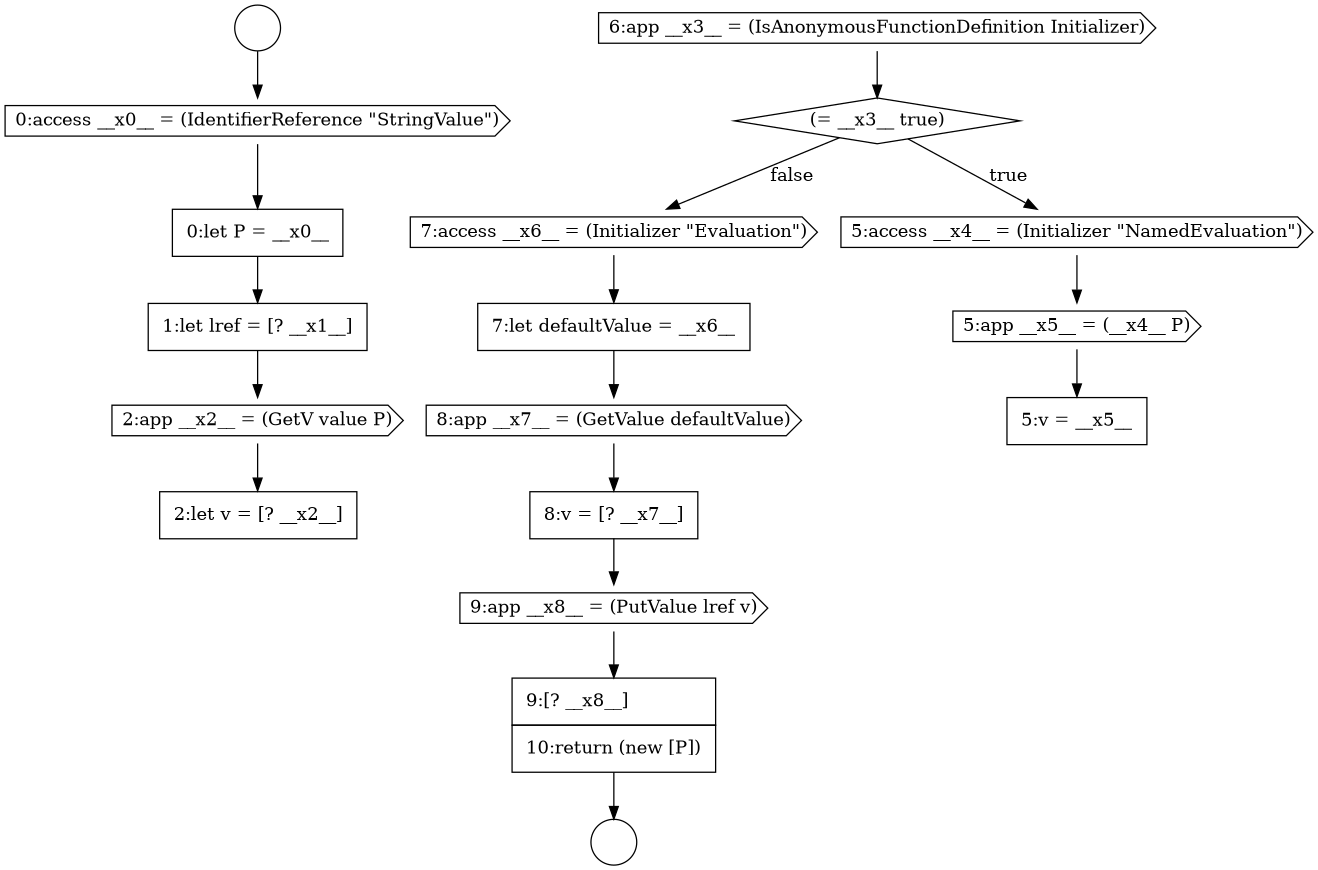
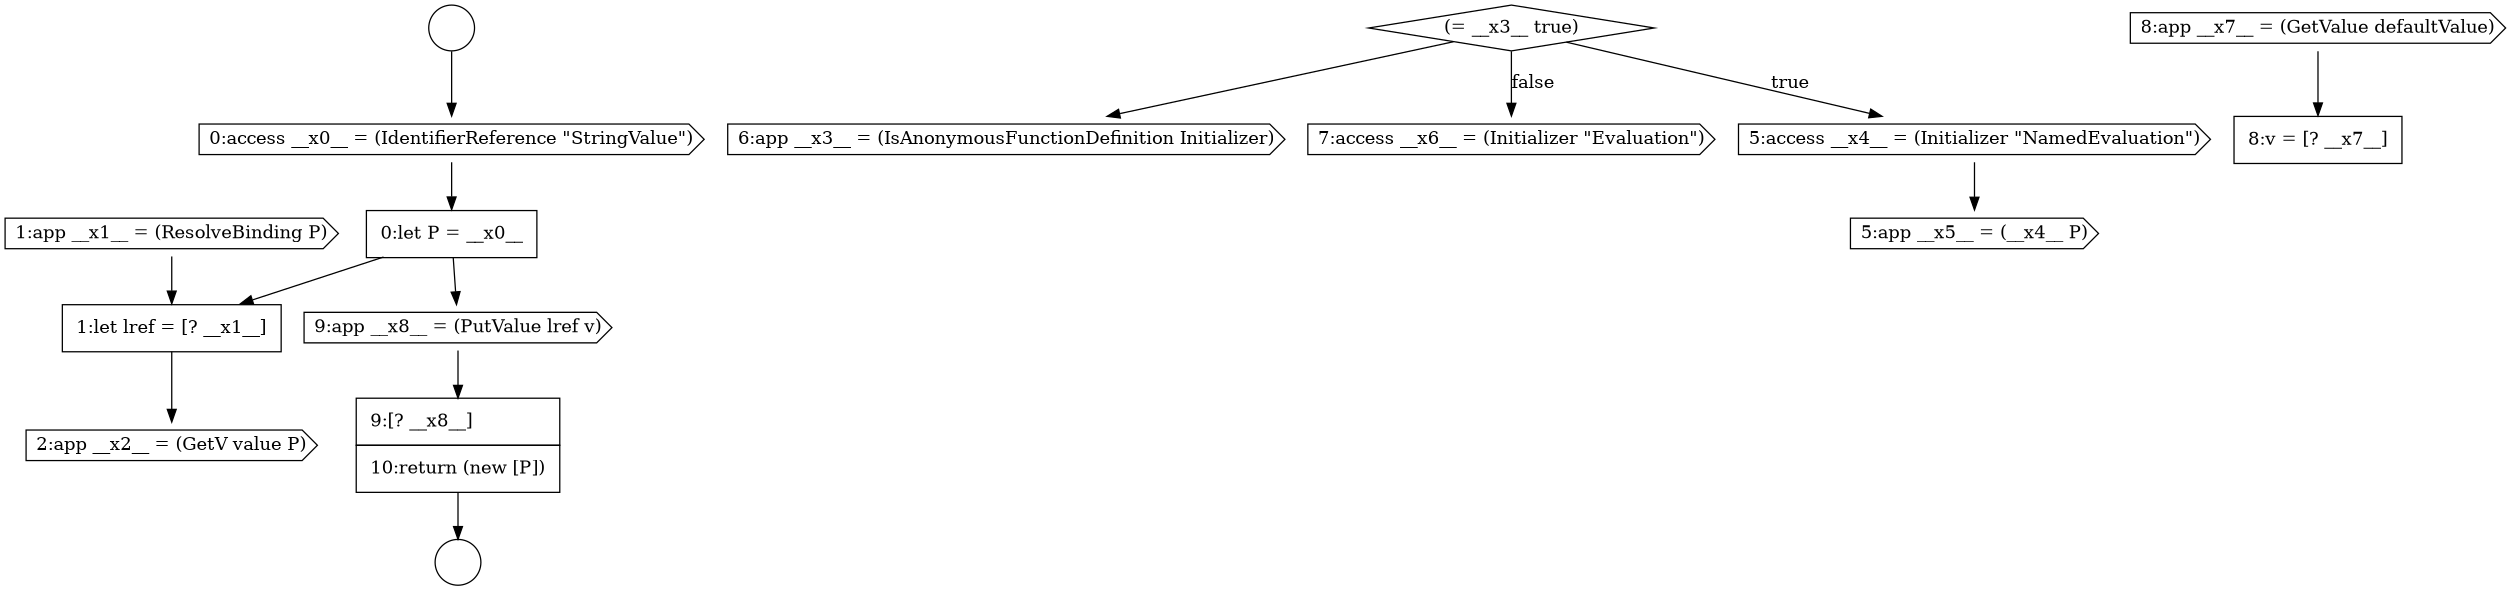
edge "6:app __x3__ = (IsAnonymousFunctionDefinition Initializer)" -> "(= __x3__ true)": reversed
node "1:app __x1__ = (ResolveBinding P)": added
node "7:let defaultValue = __x6__": removed
node "5:v = __x5__": removed
node "2:let v = [? __x2__]": removed
edge "8:v = [? __x7__]" -> "9:app __x8__ = (PutValue lref v)": now "0:let P = __x0__" -> "9:app __x8__ = (PutValue lref v)"
